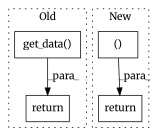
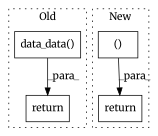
node "get_data()": label "get_data()" -> "data_data()"
